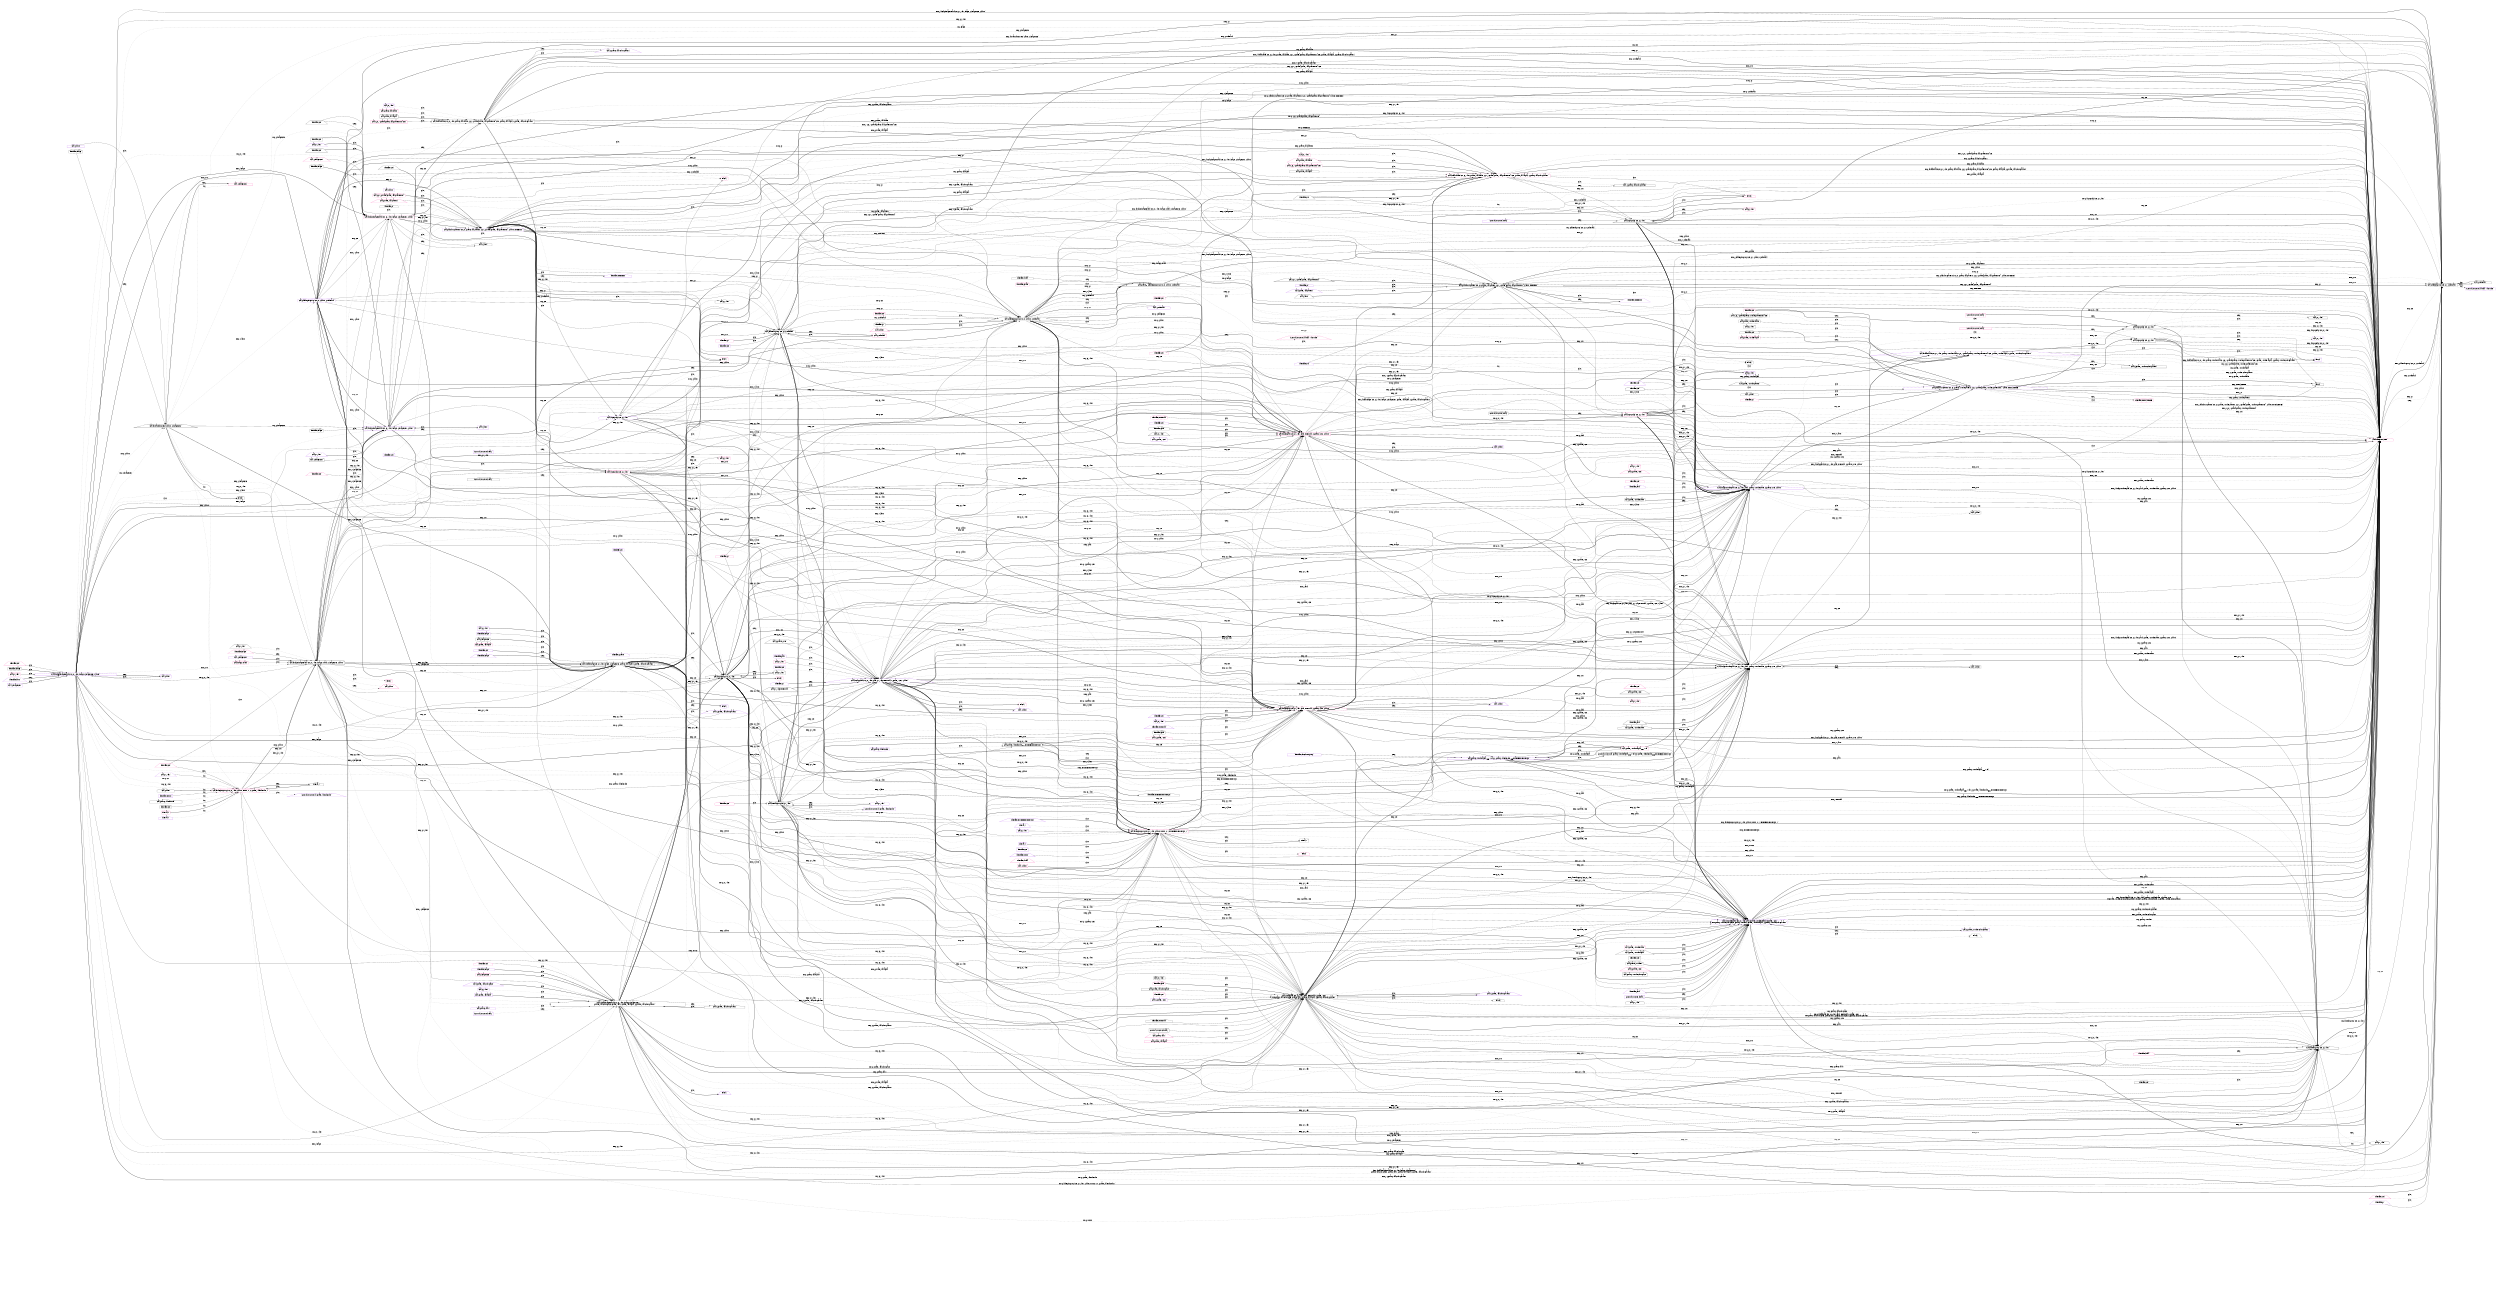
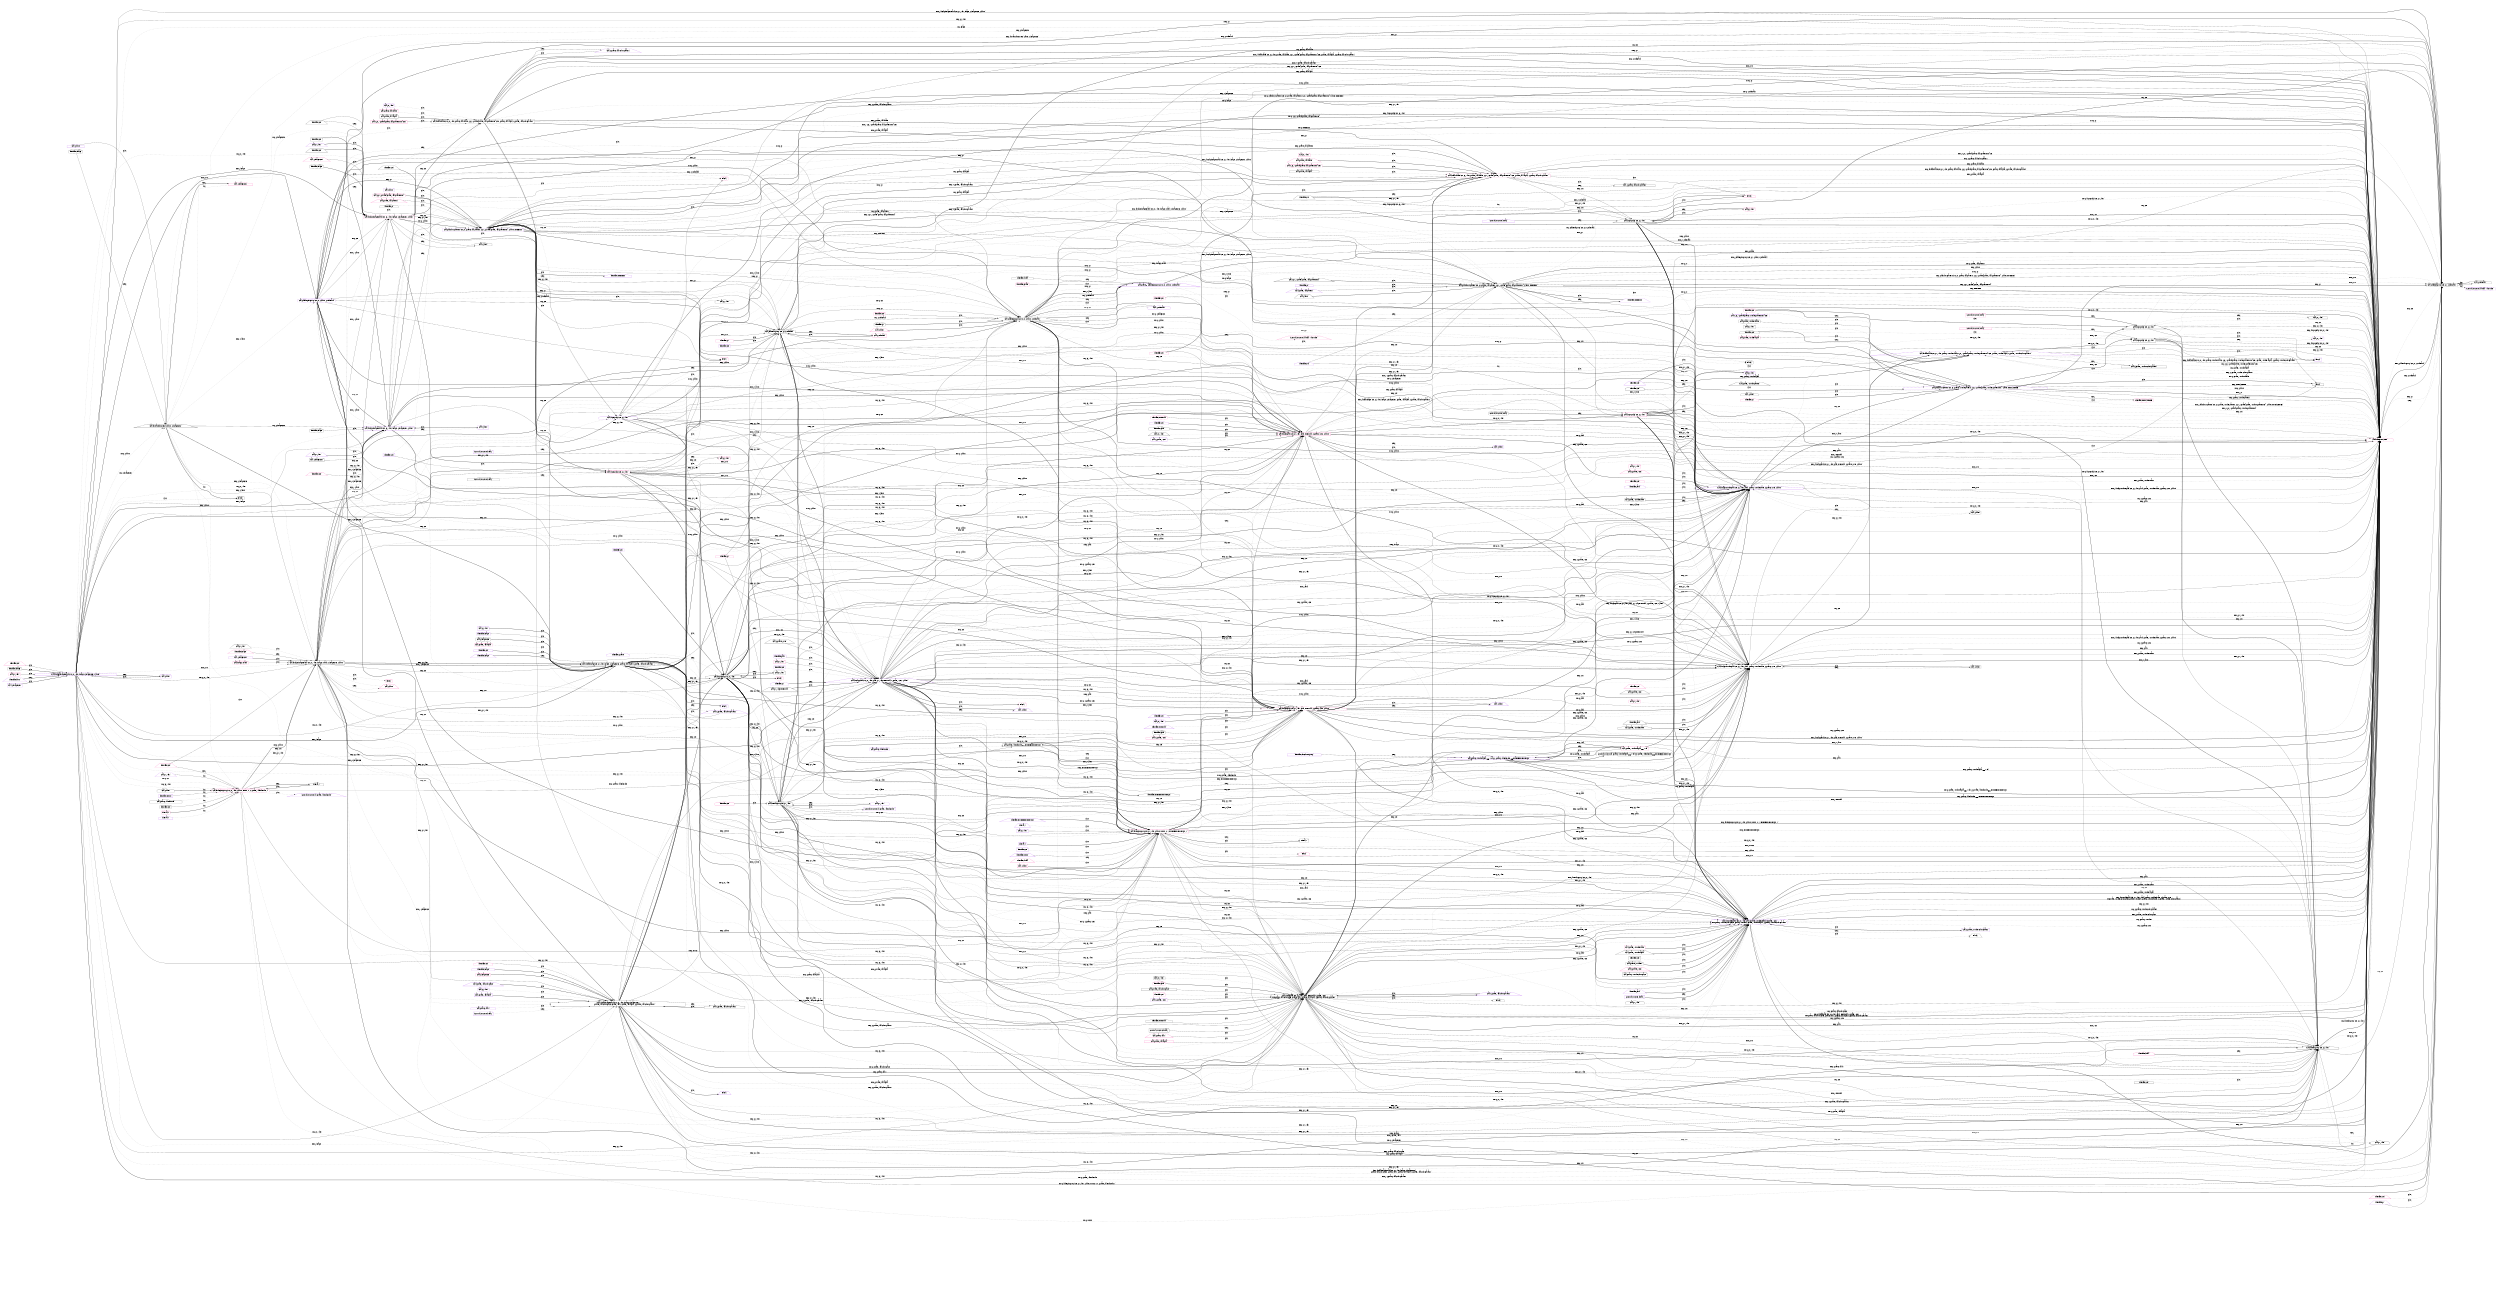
node "(Call,gstate = pdf_begin_group(ctx, pr, &bbox, &softmask))": color black -> purple
node "(Call,&pr->gstate[gstate->stroke.gstate_num].ctm)": color black -> purple
